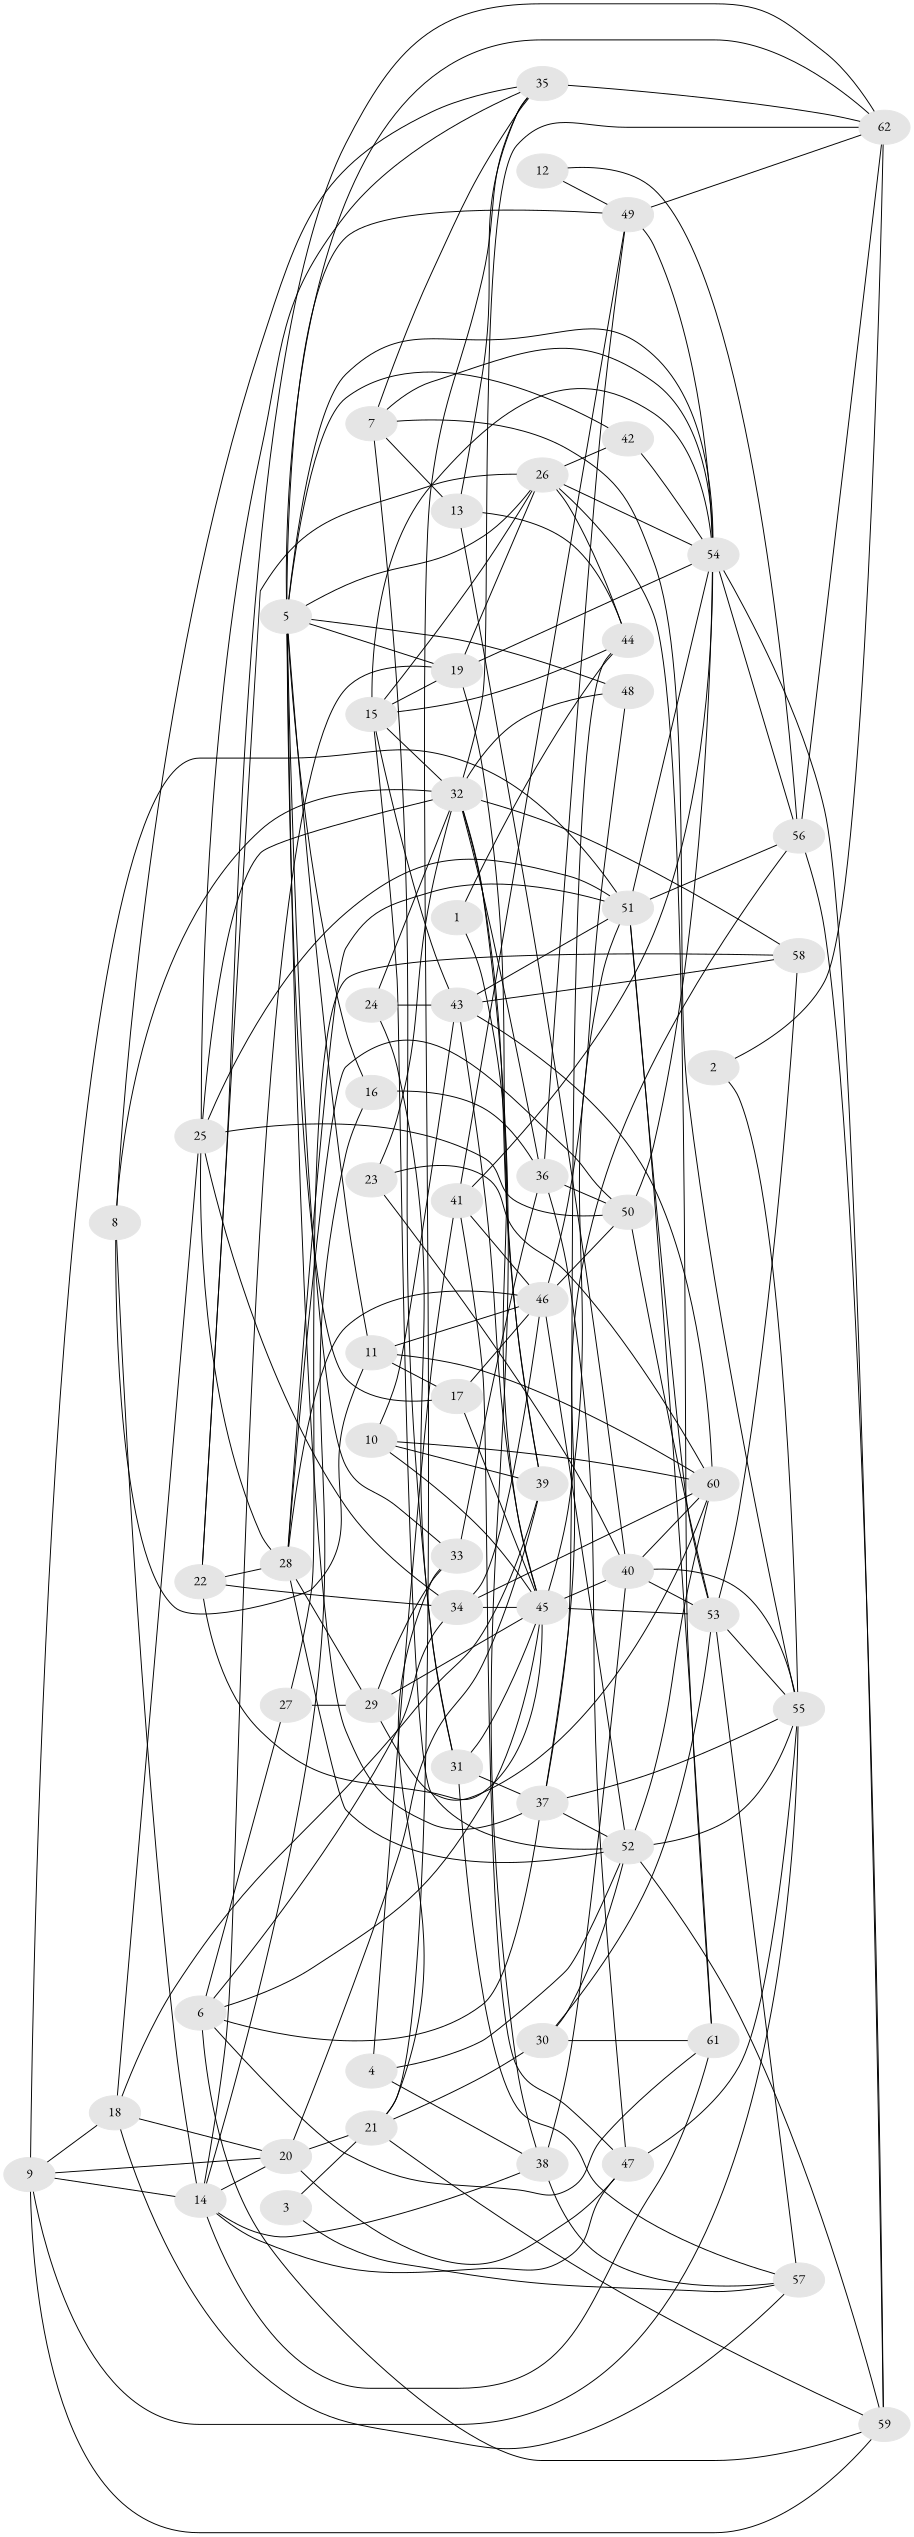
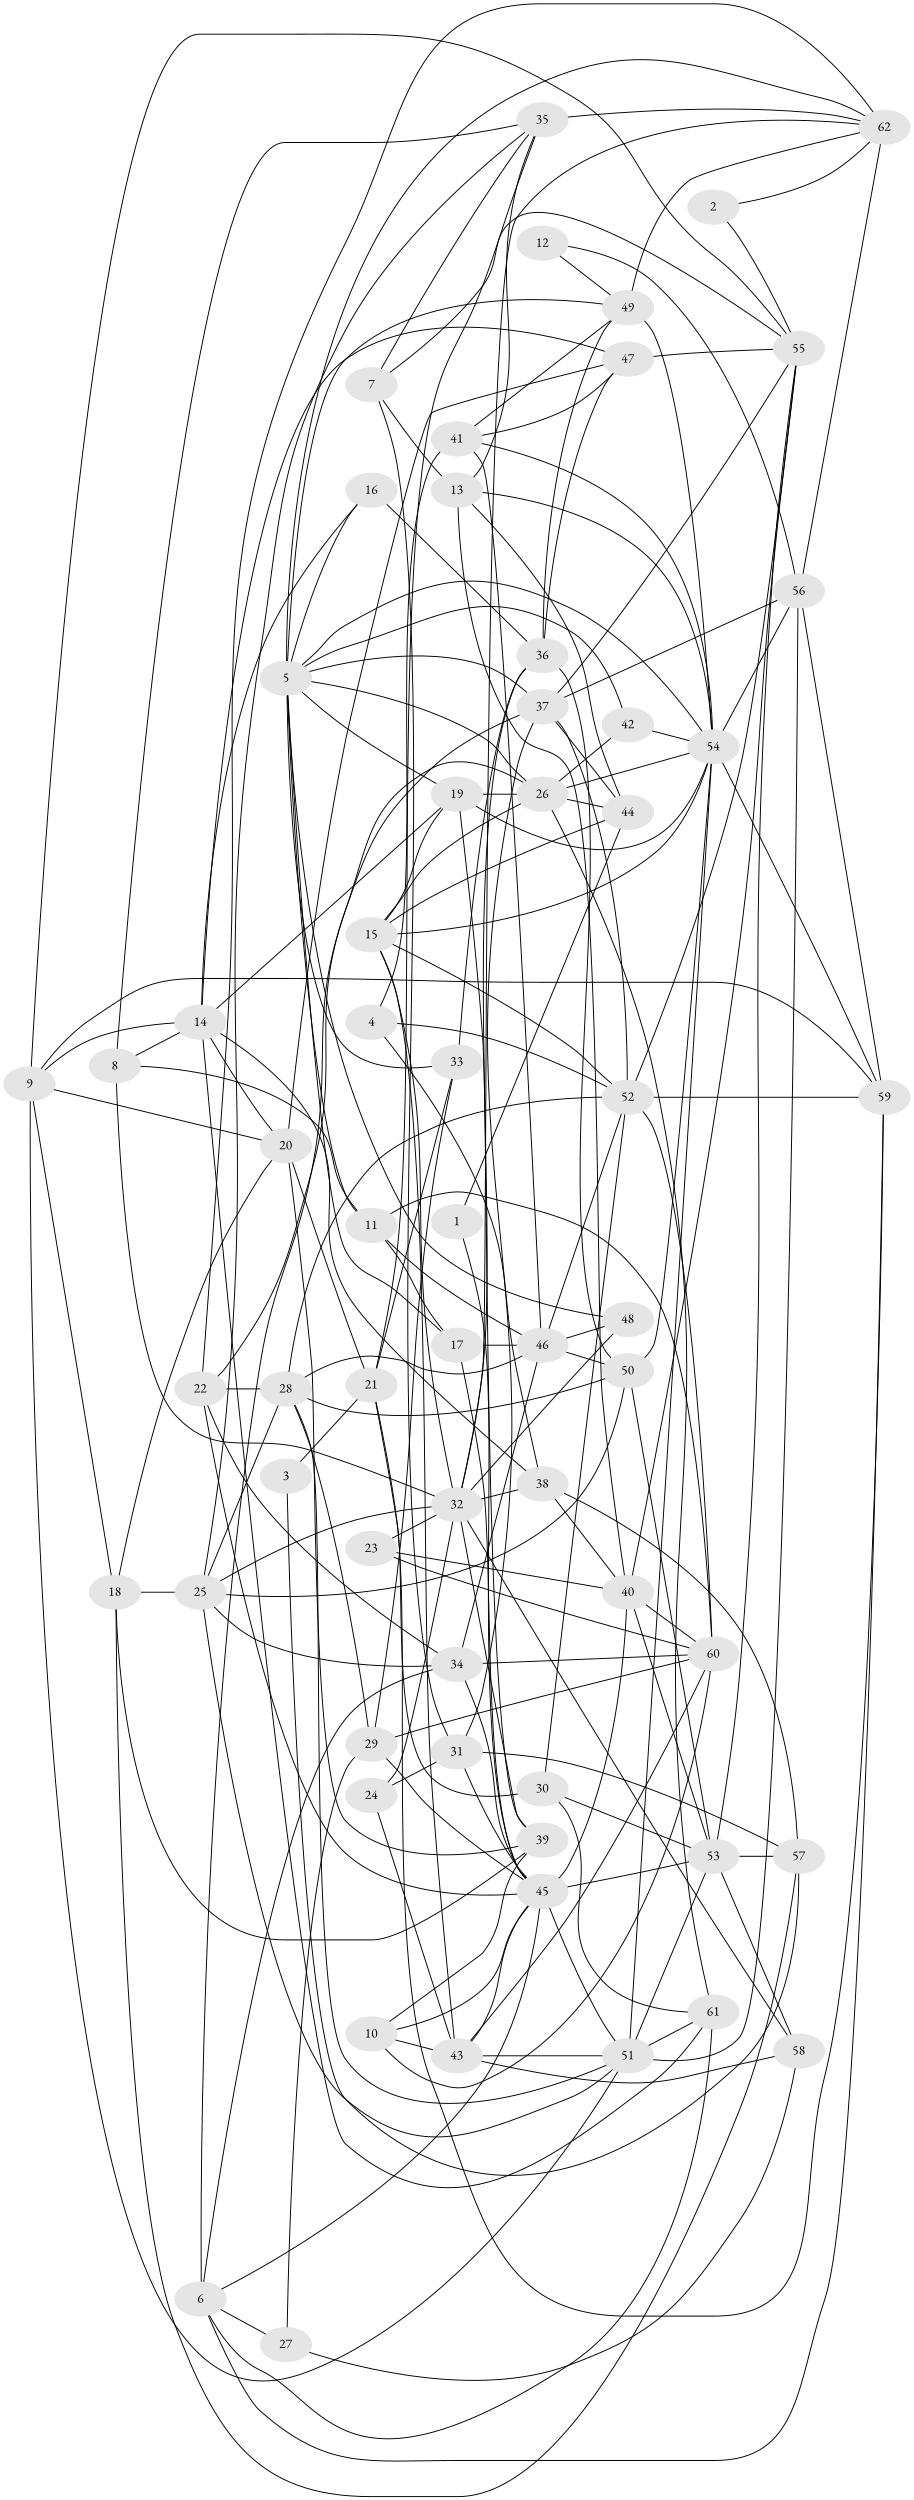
edge "7" -- "54": now "13" -- "54"
